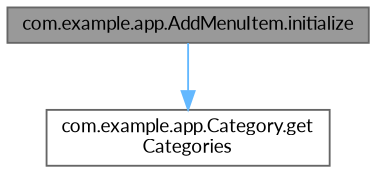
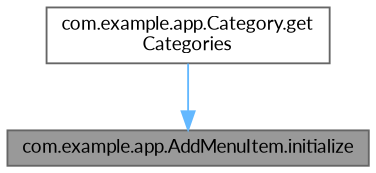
edge "com.example.app.AddMenuItem.initialize" -> "com.example.app.Category.get Categories": reversed
